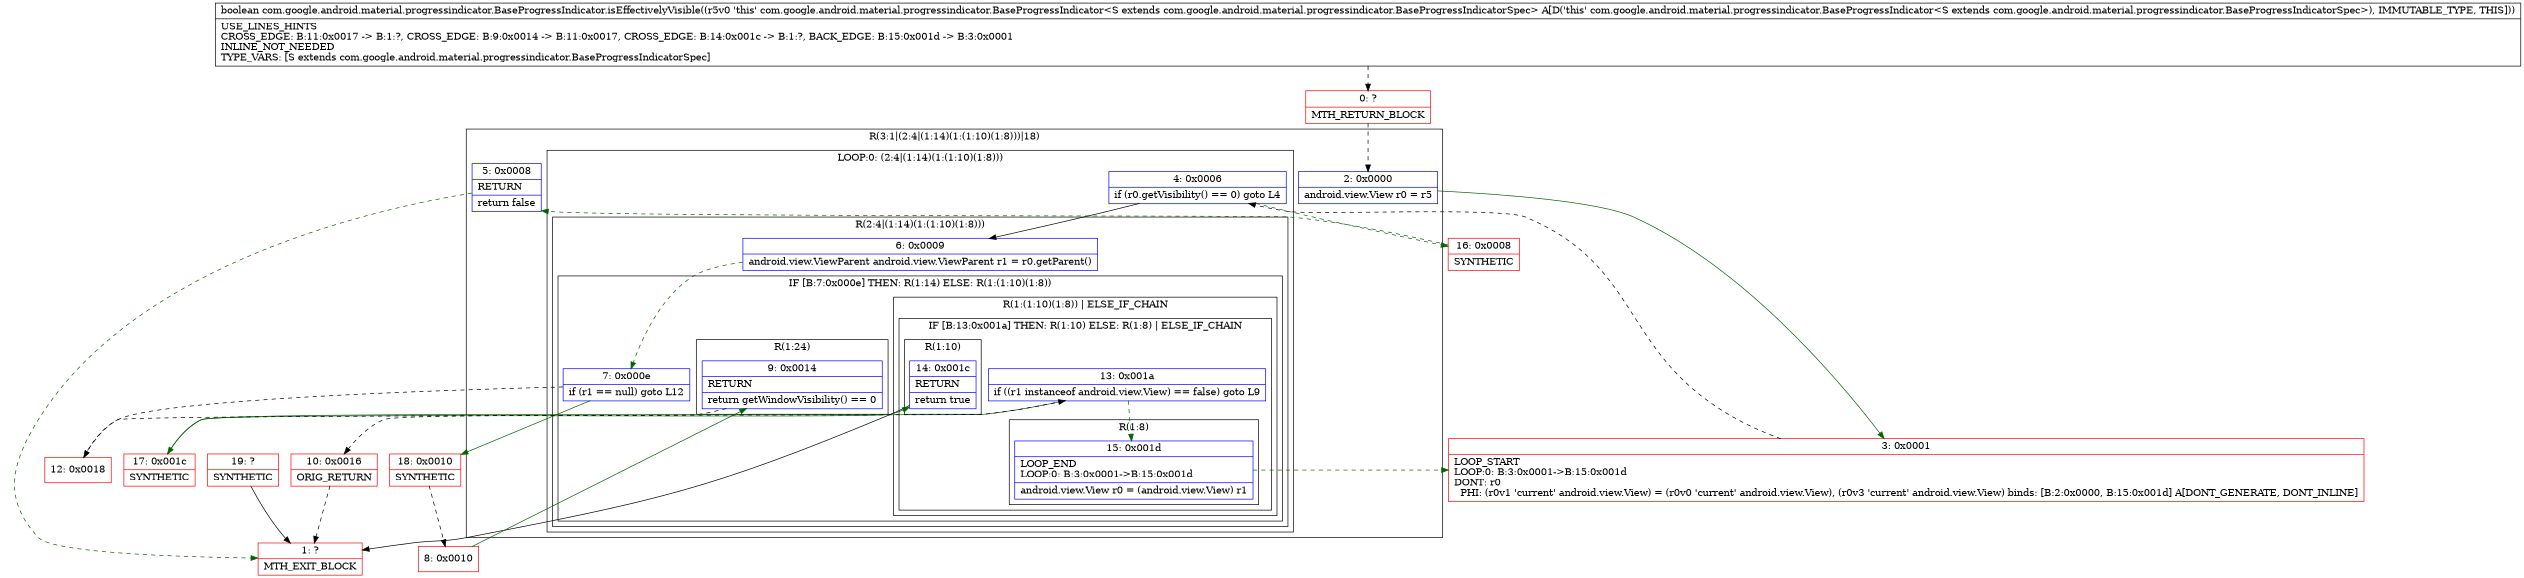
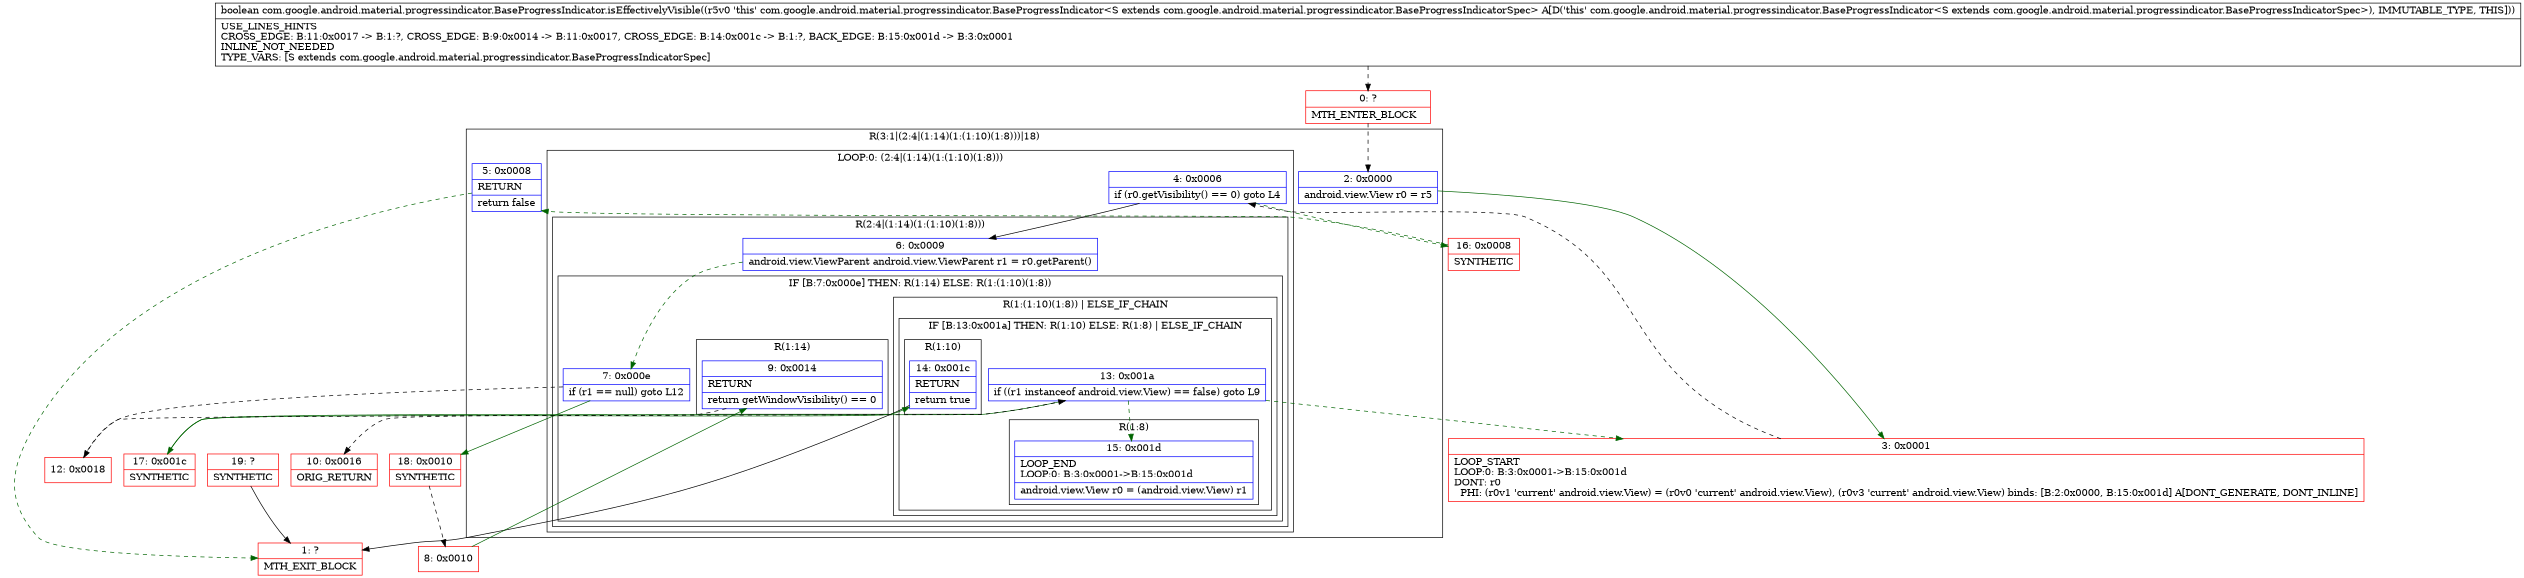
node "0: ?": text "MTH_RETURN_BLOCK" -> "MTH_ENTER_BLOCK"
cluster "R(1:24)": label "R(1:24)" -> "R(1:14)"
edge "15: 0x001d" -> "3: 0x0001": now "13: 0x001a" -> "3: 0x0001"
edge "10: 0x0016" -> "1: ?": removed
